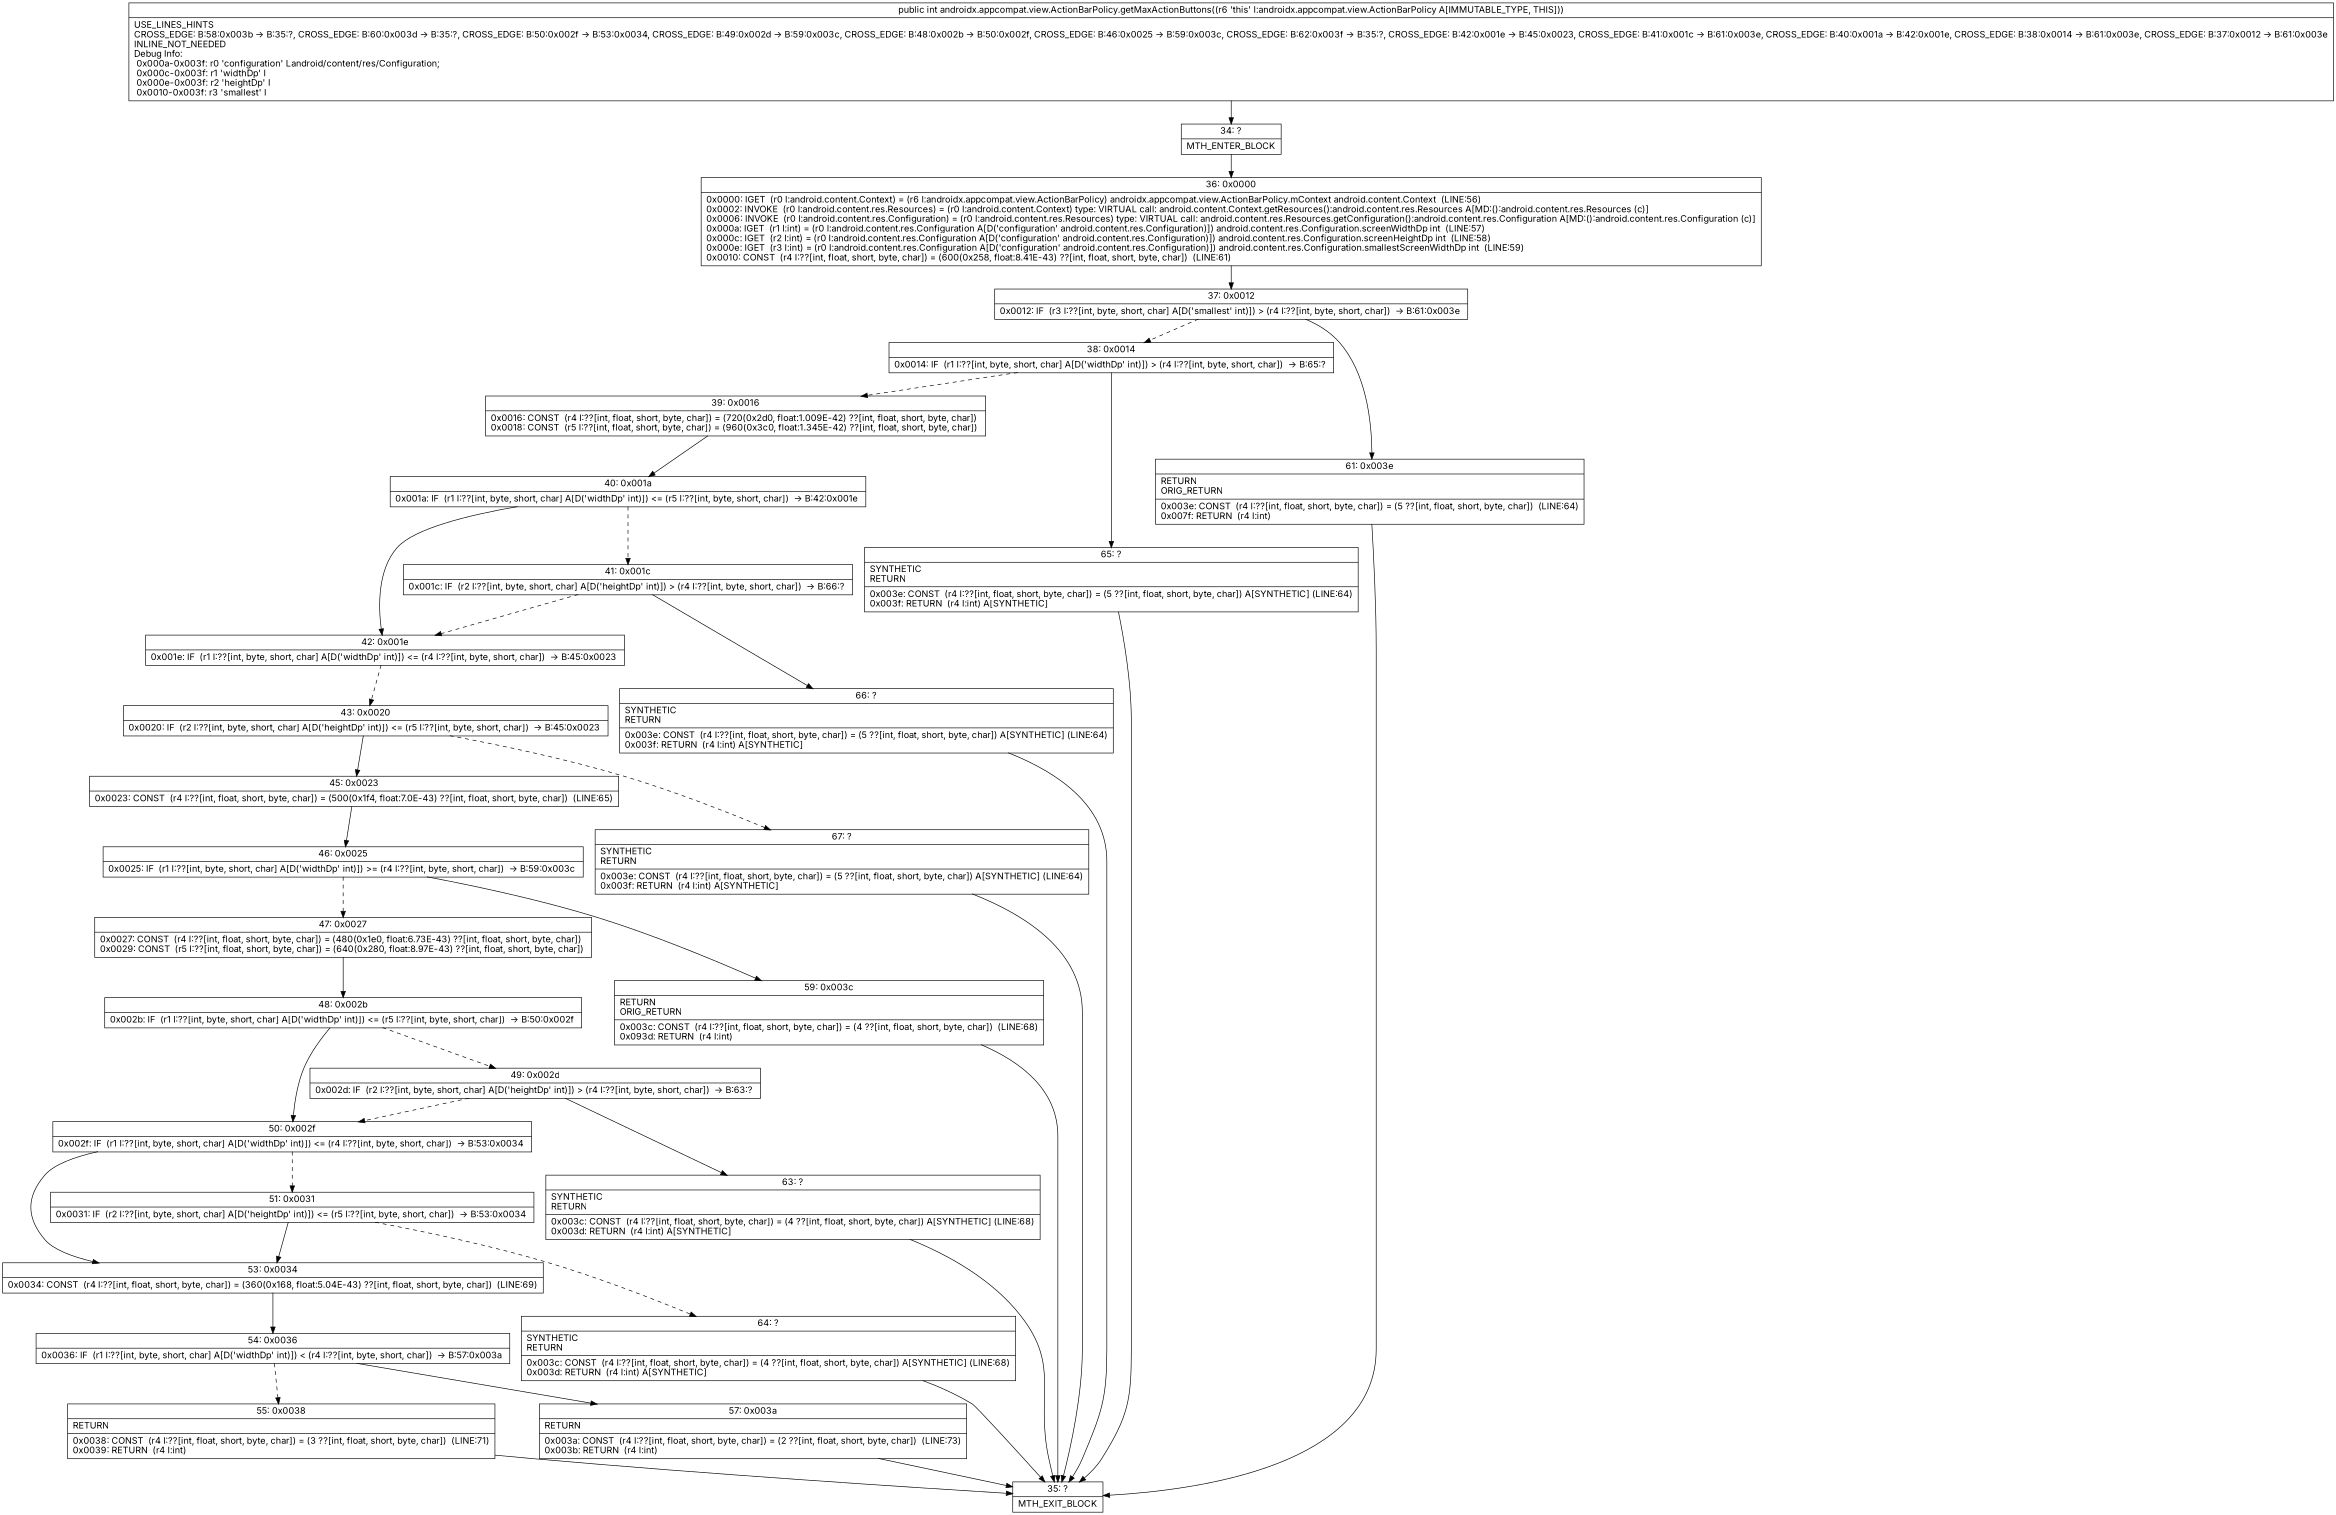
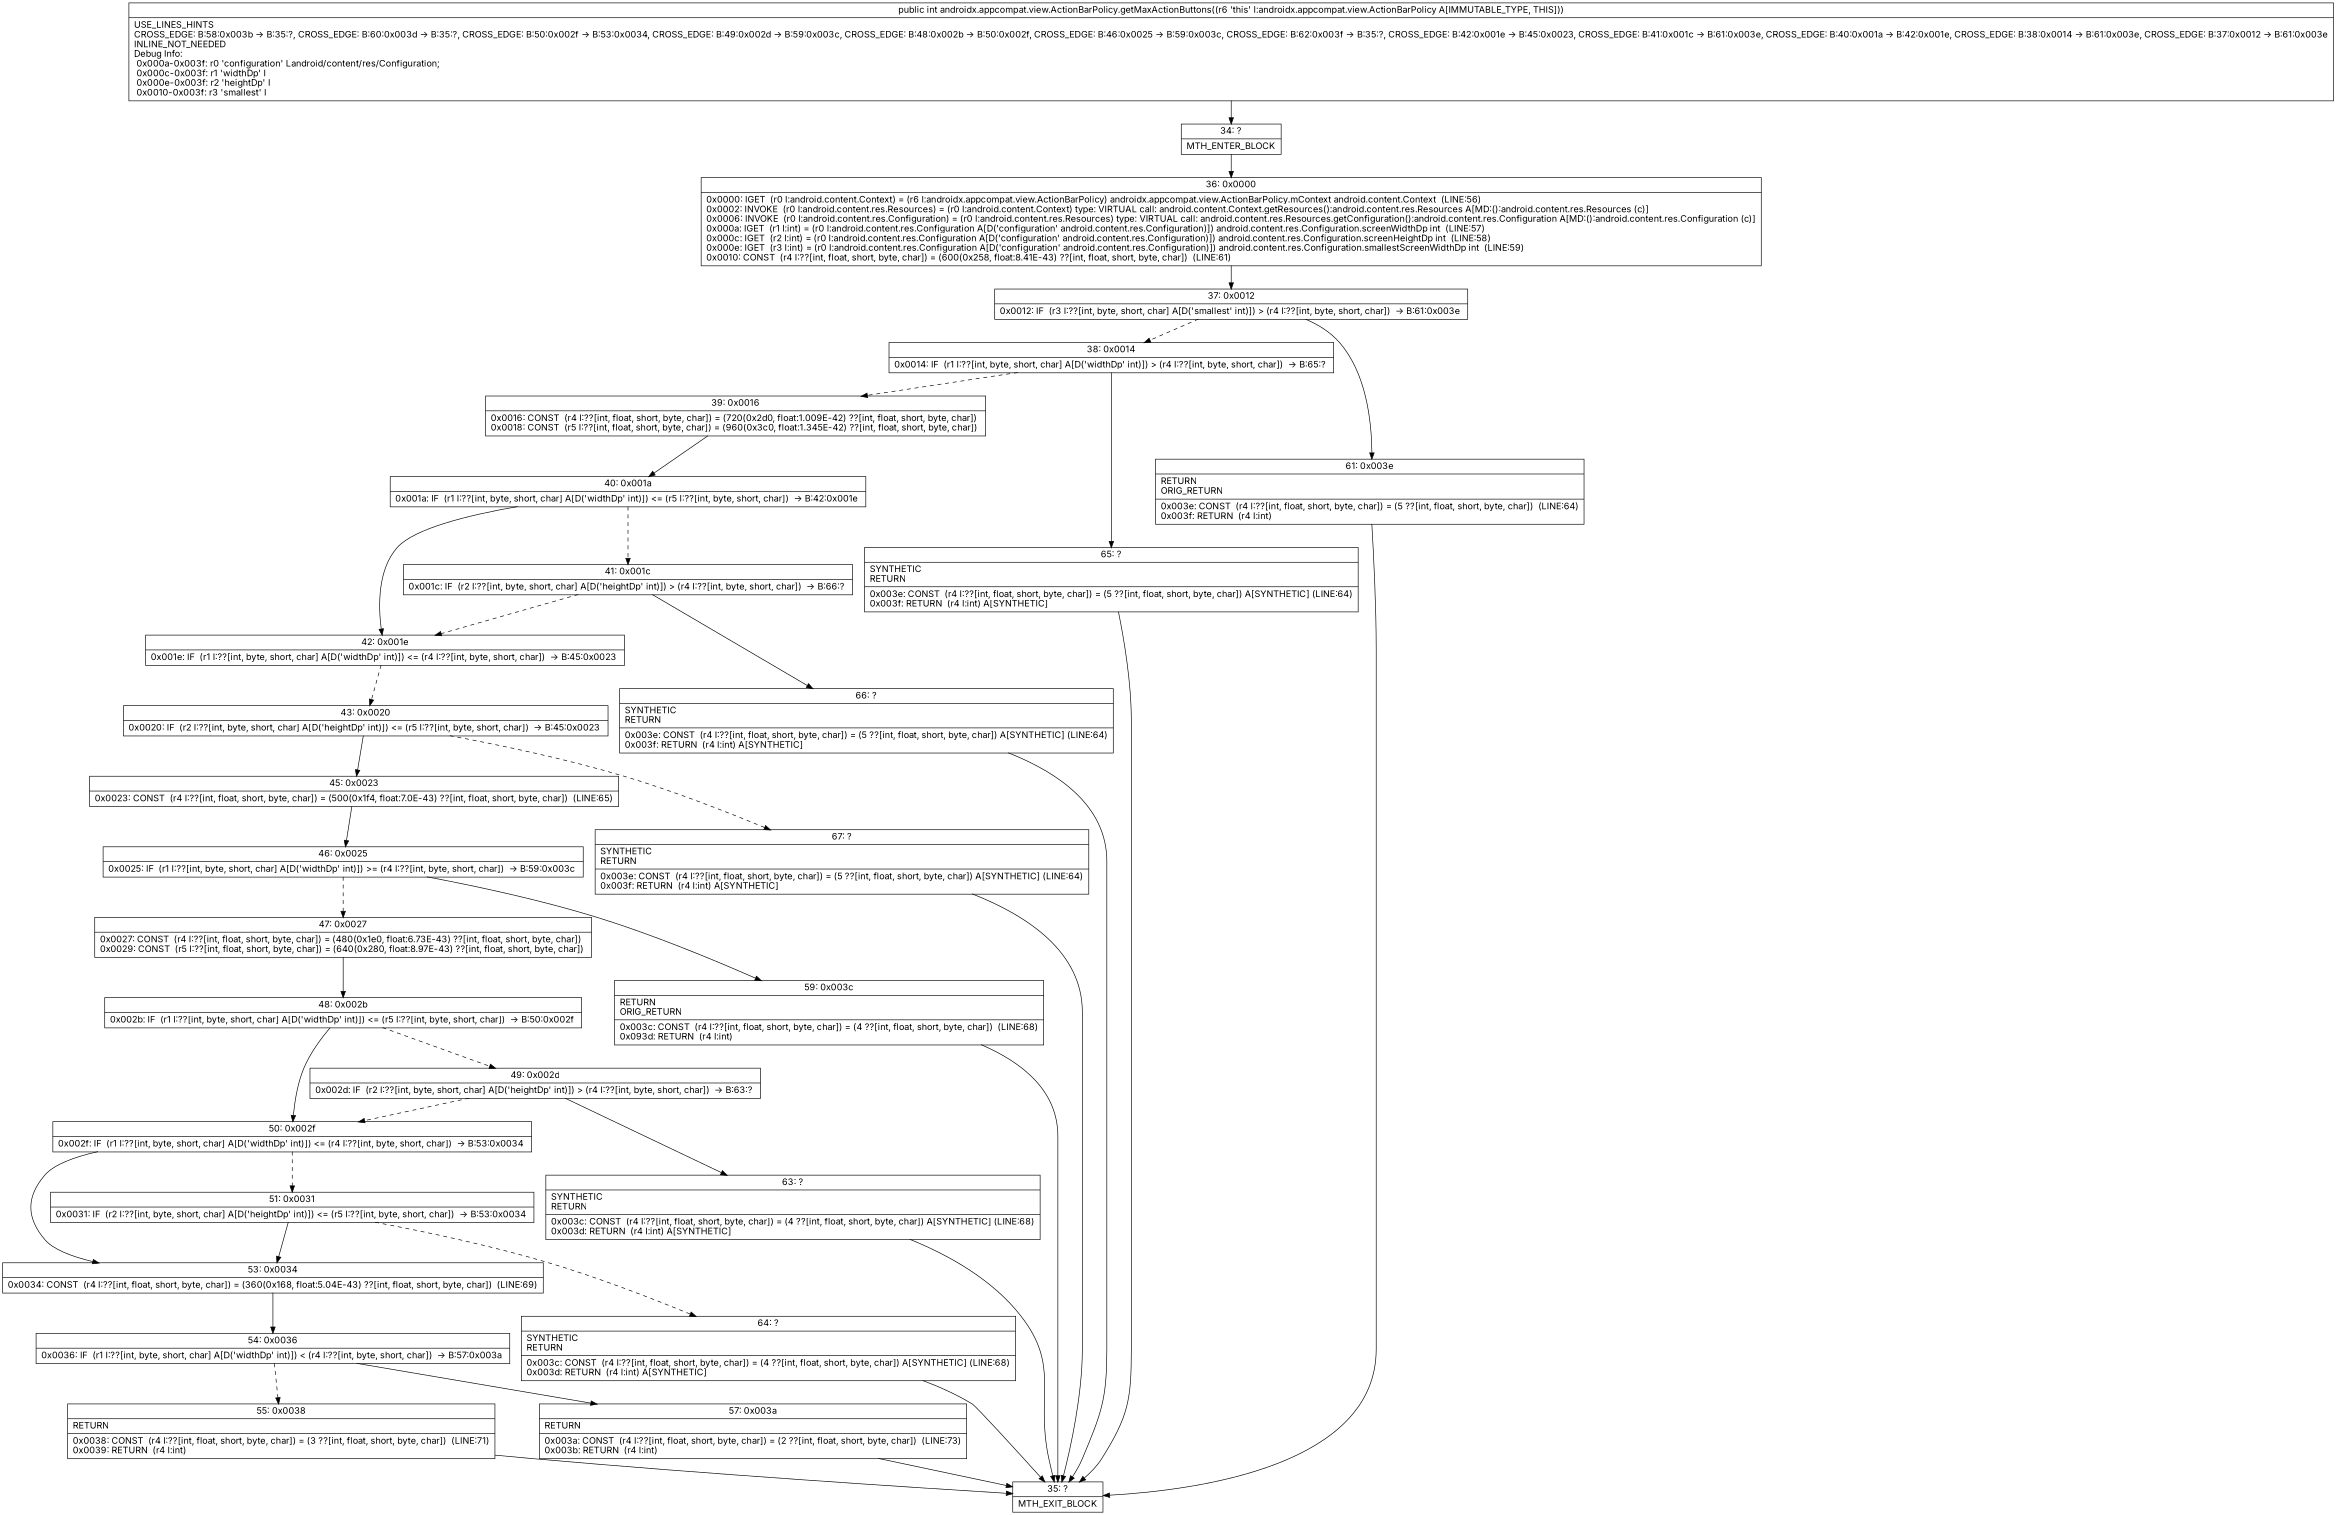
node "61: 0x003e": text "0x007f: RETURN  (r4 I:int)" -> "0x003f: RETURN  (r4 I:int)"
